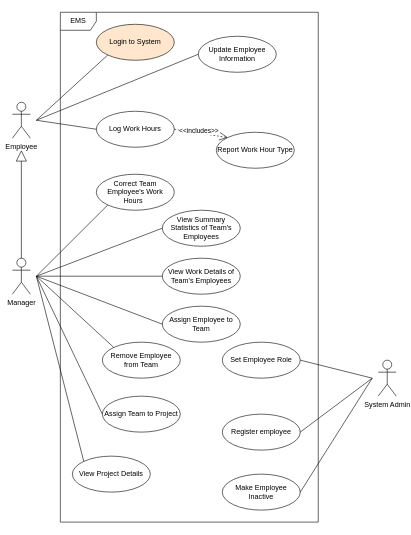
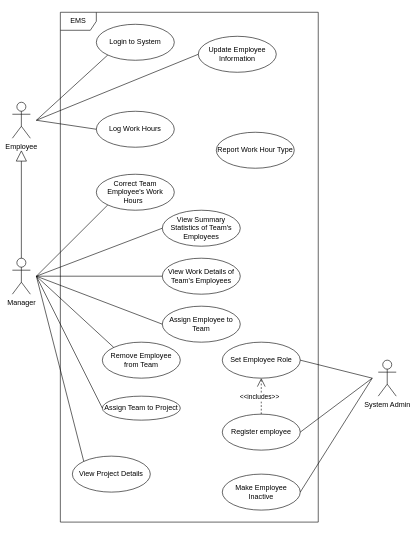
node "Login to System": fillcolor #ffe6cc -> #ffffff
edge "Log Work Hours" -> "Report Work Hour Type": removed, label "<<includes>>"
edge "Register employee" -> "Set Employee Role": added, label "<<includes>>"
node "Assign Team to Project": size 78x36 -> 78x24
